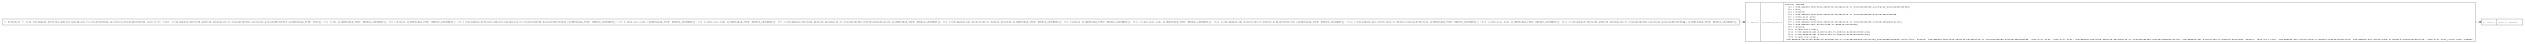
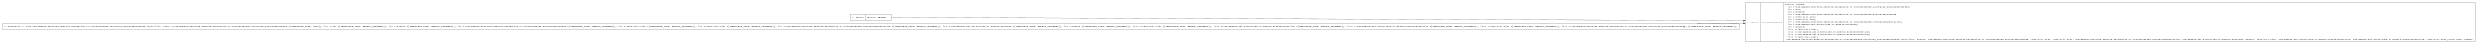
edge "0: 0x0000" -> "1: 0x0003": reversed
